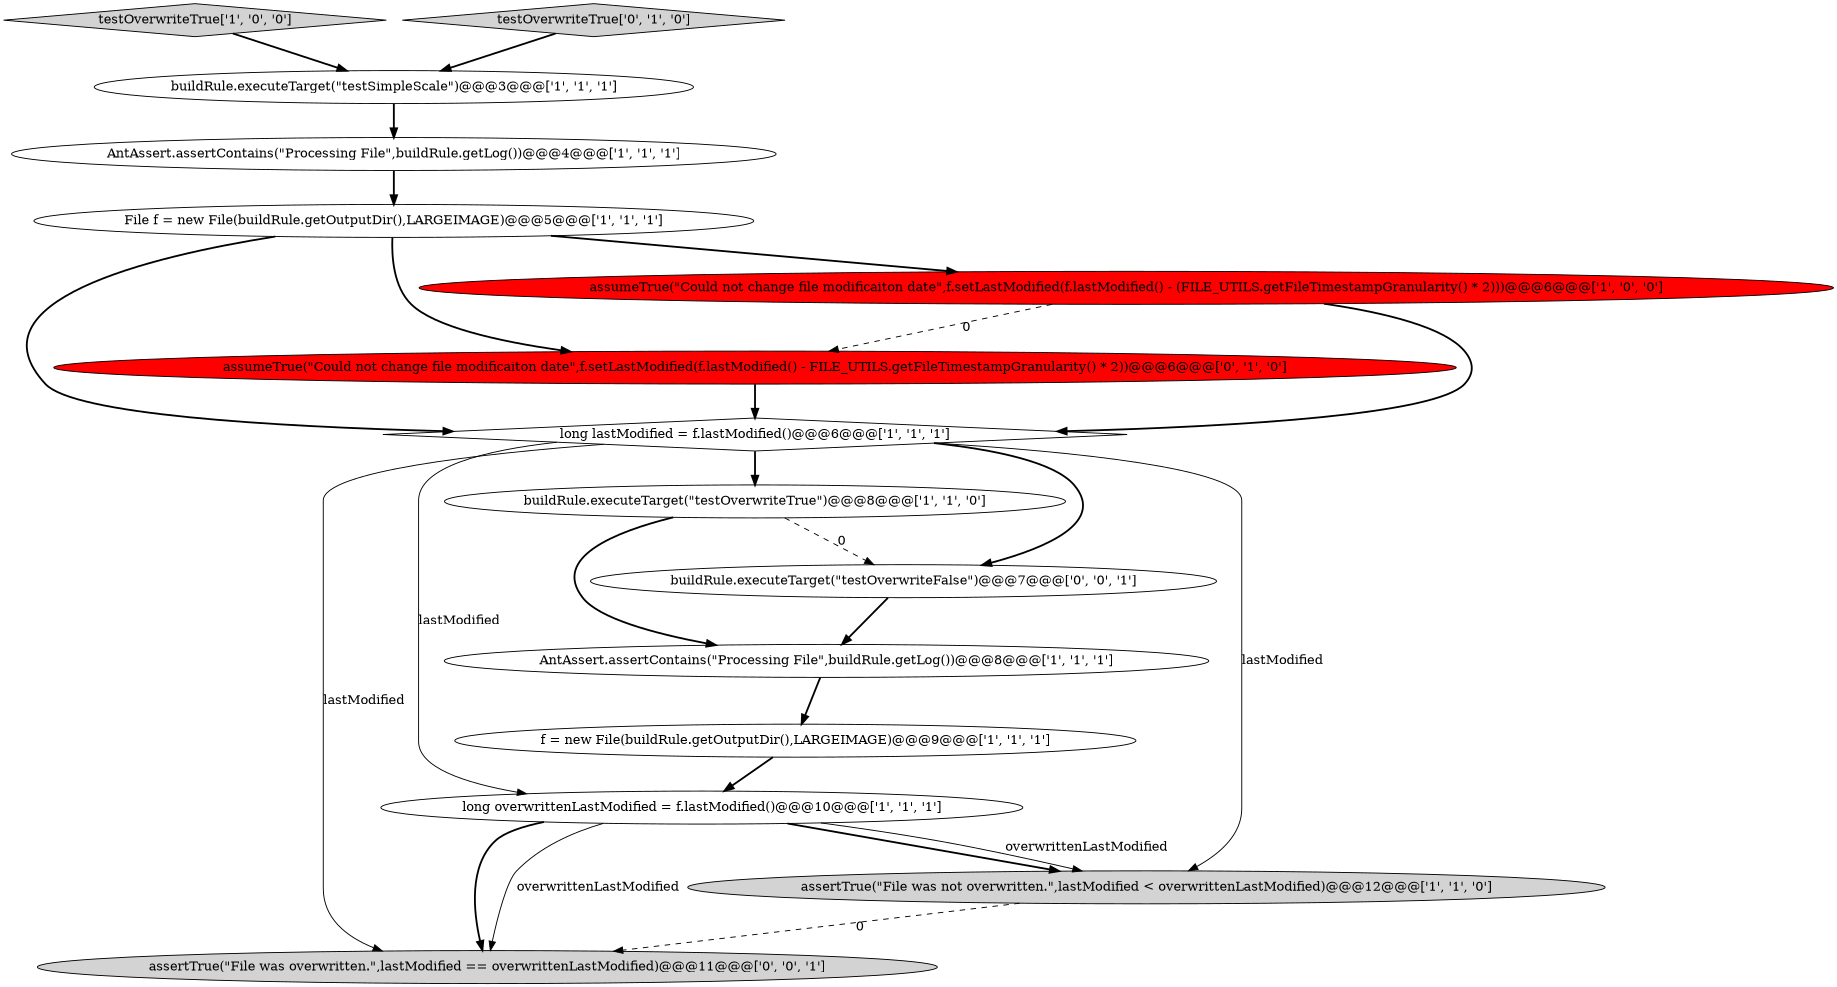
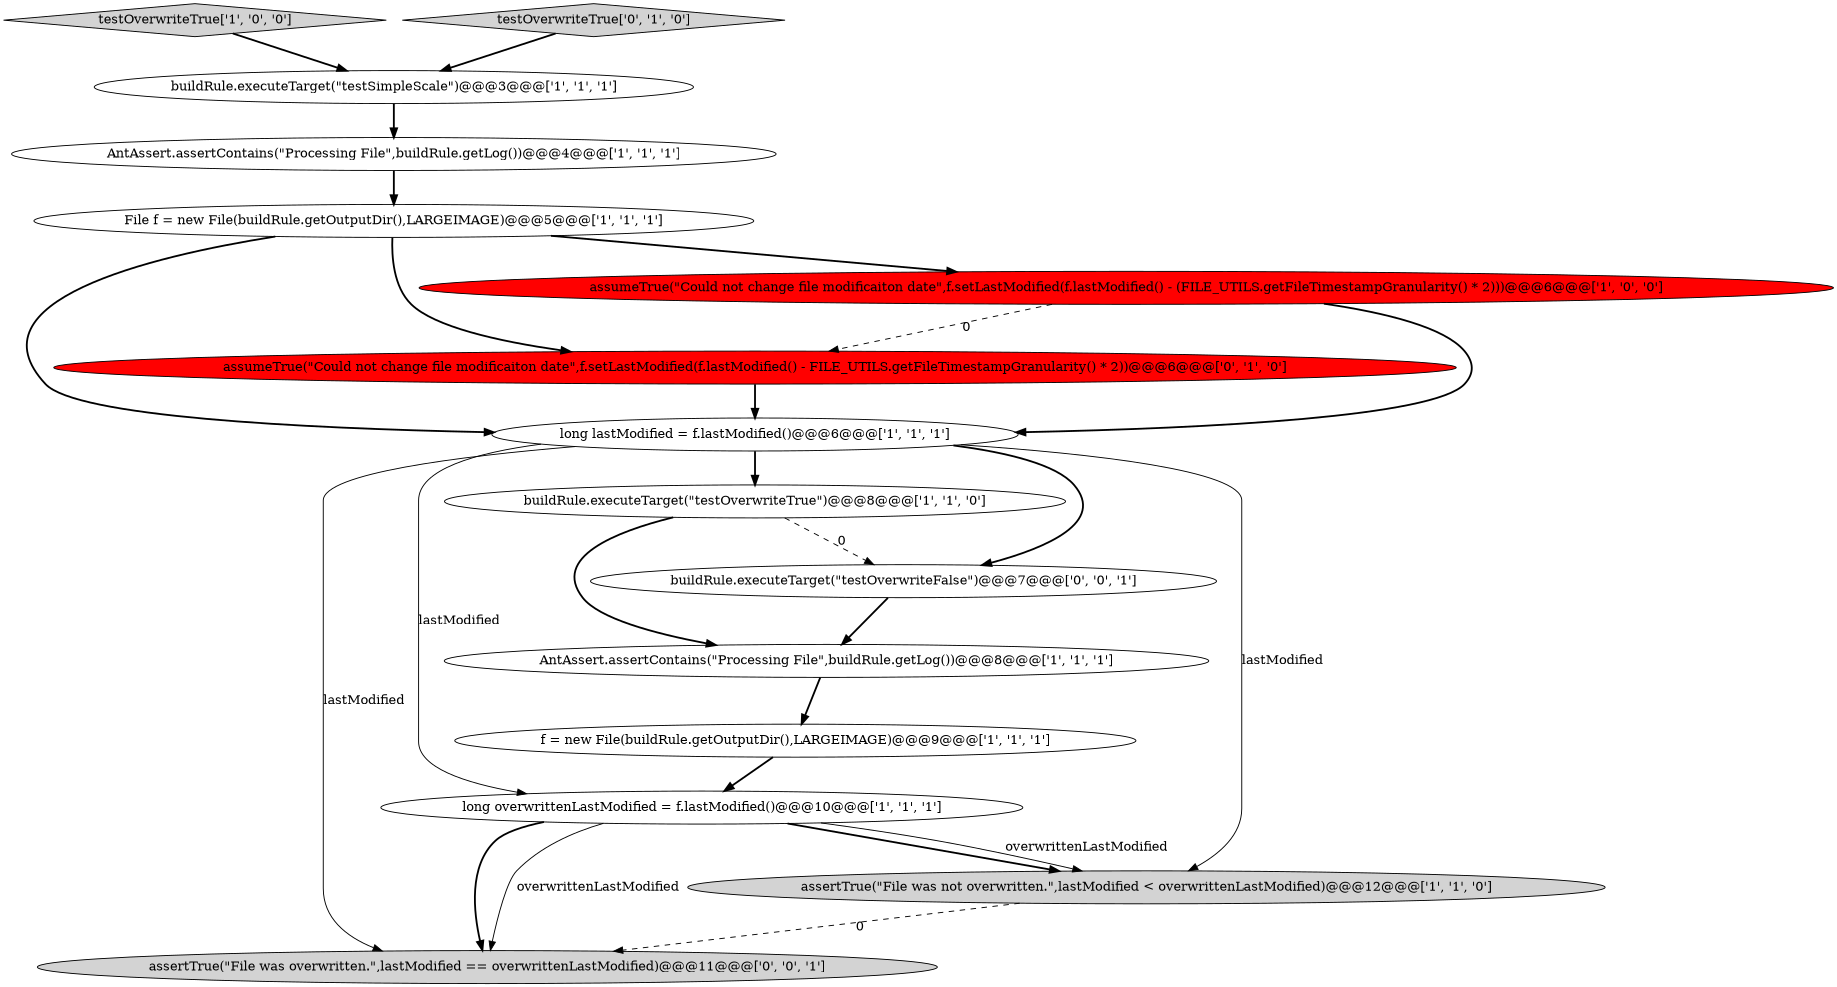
node "long lastModified = f.lastModified()@@@6@@@['1', '1', '1']": shape diamond -> ellipse
